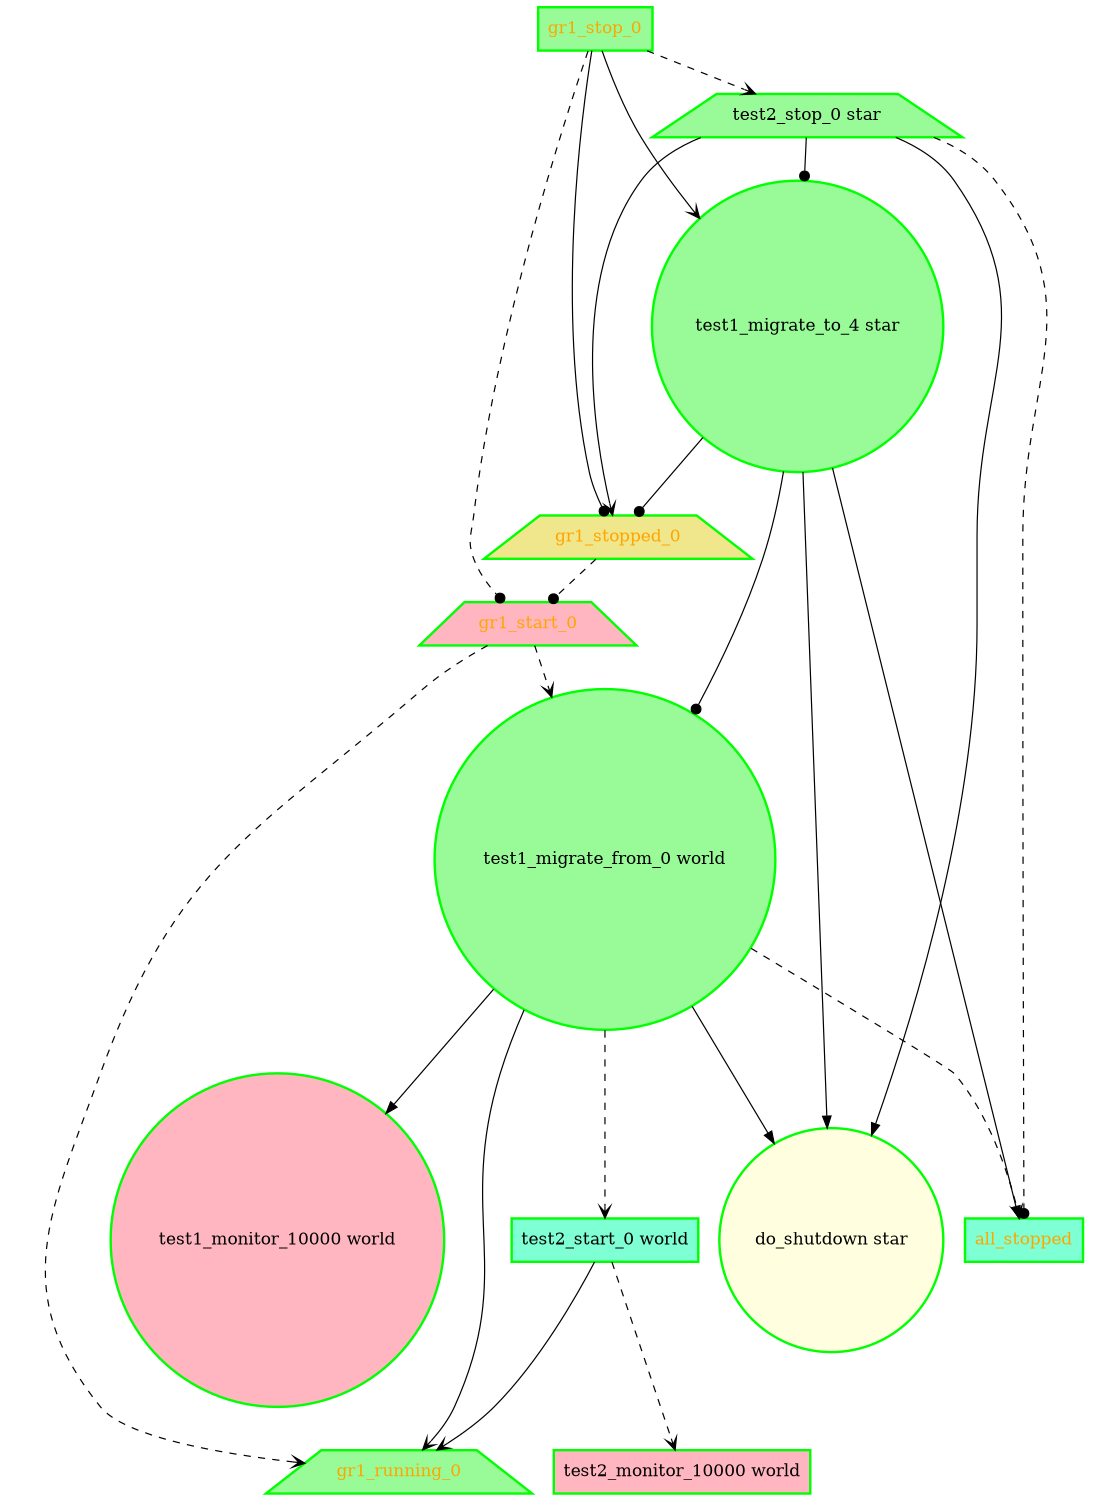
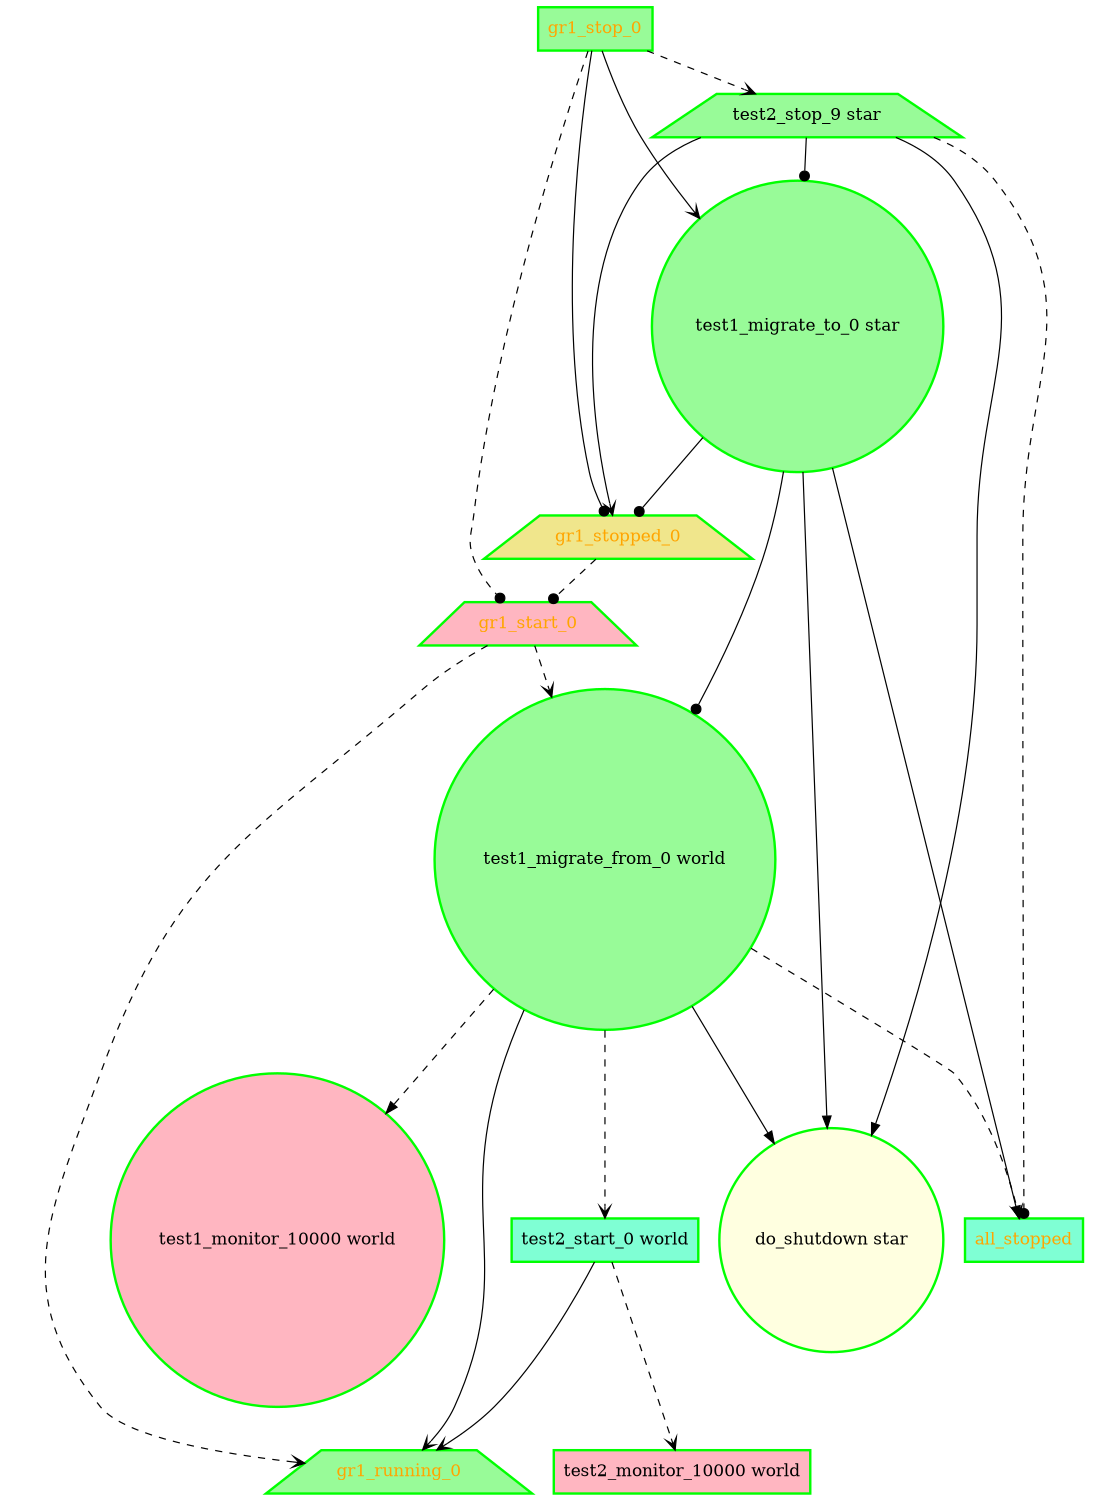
node "test2_stop_0 star": label "test2_stop_0 star" -> "test2_stop_9 star"
node "test1_migrate_to_4 star": label "test1_migrate_to_4 star" -> "test1_migrate_to_0 star"
edge "test1_migrate_from_0 world" -> "test1_monitor_10000 world": style solid -> dashed
